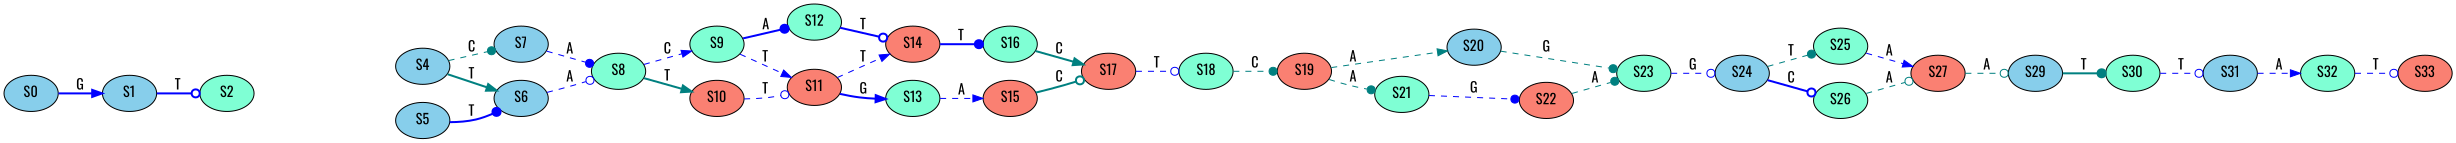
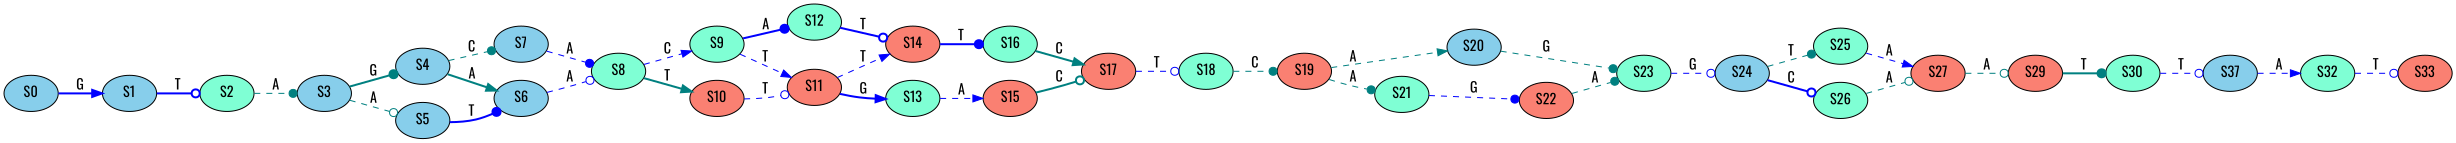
node "S29": fillcolor skyblue -> salmon
node "S31": label "S31" -> "S37"
edge "S4" -> "S6": label "T" -> "A"
node "S3": added
